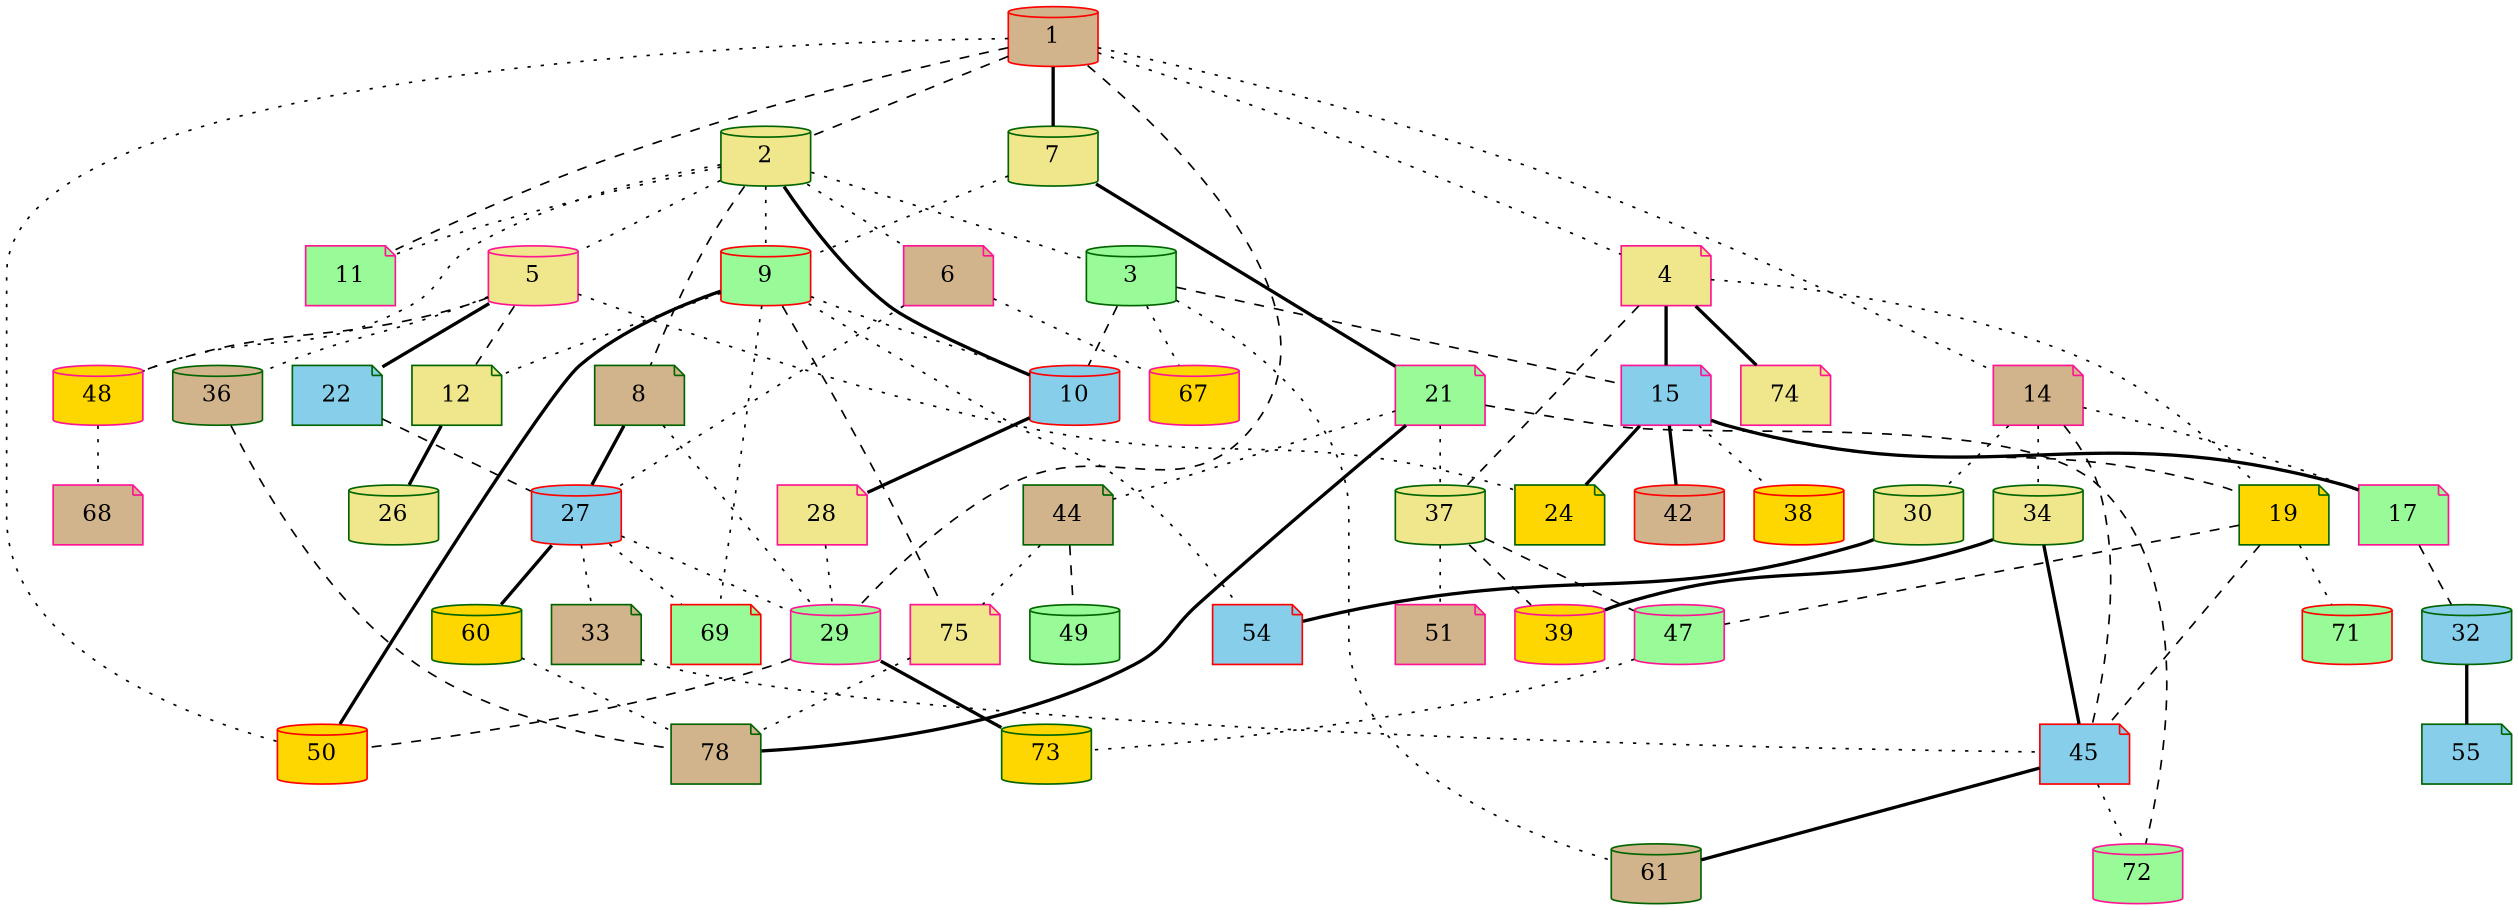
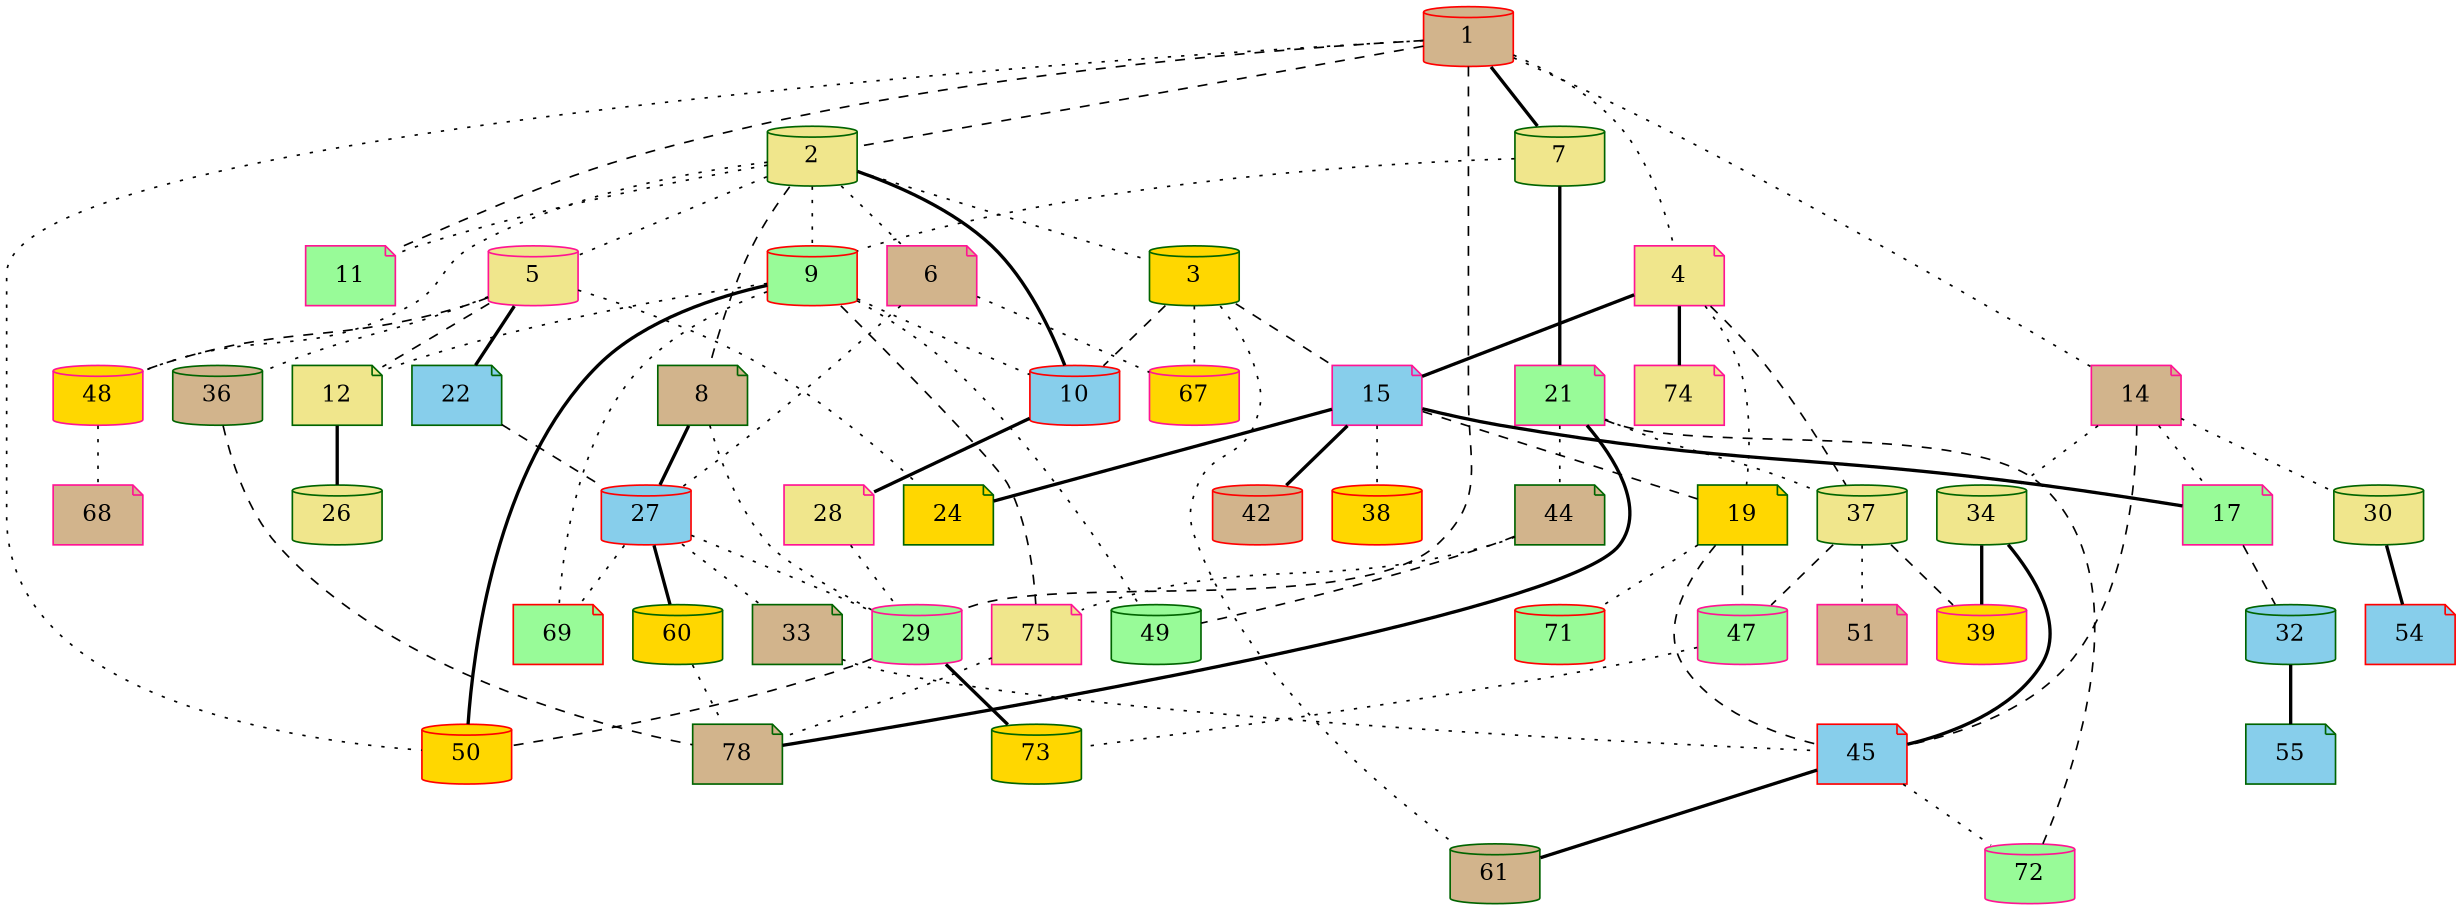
node "3": fillcolor palegreen -> gold
edge "9" -- "54": now "9" -- "49"
